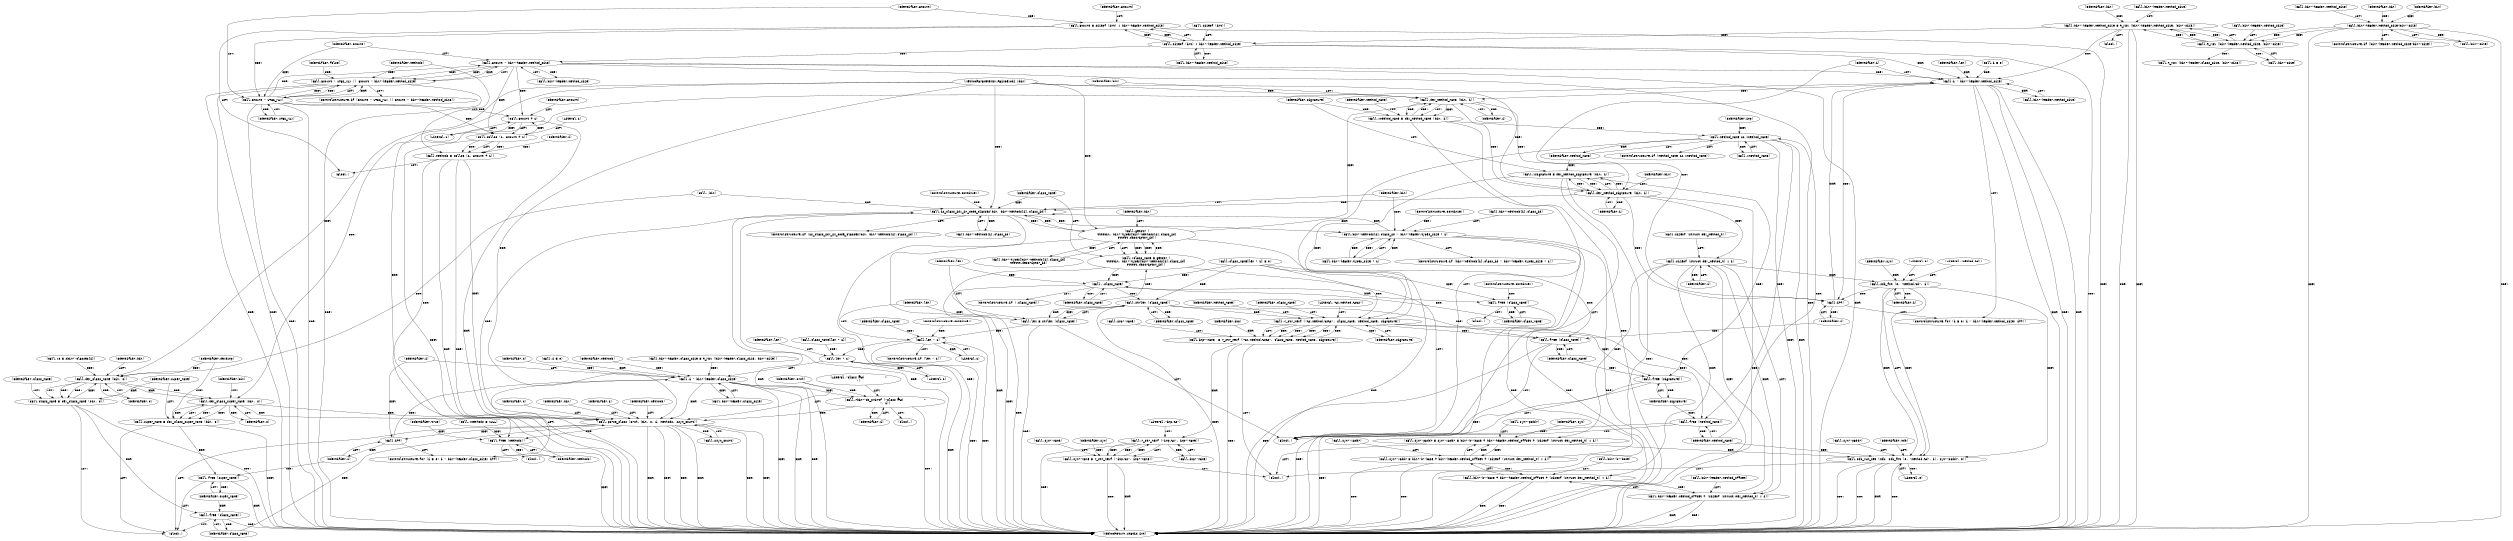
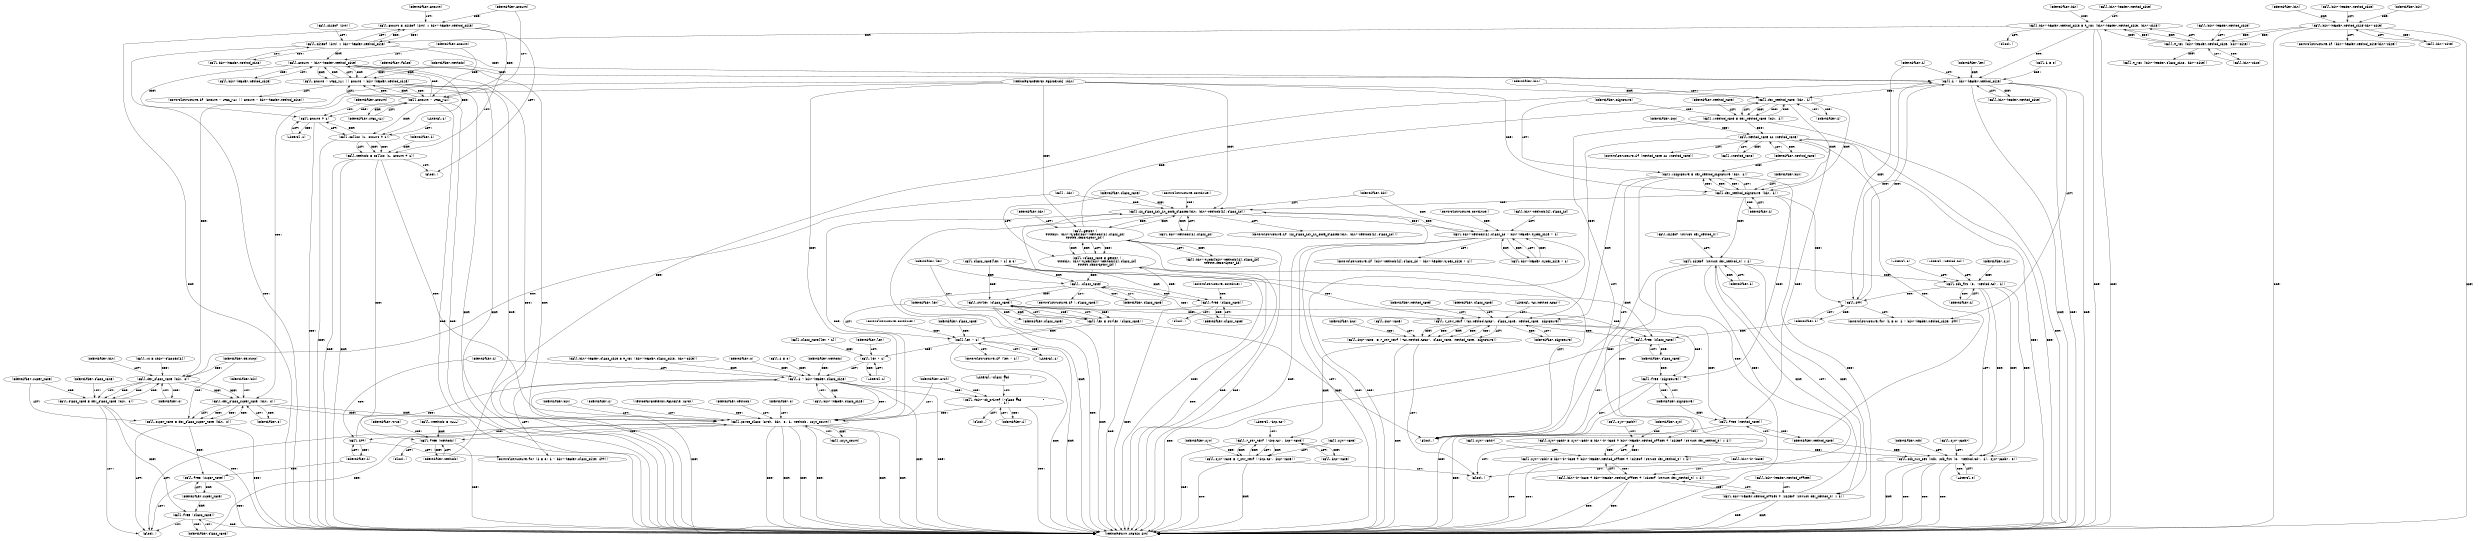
node "(MethodParameterIn,RBinFile *arch)": added
edge "(Call,len - 1)" -> "(MethodReturn,static int)": removed, label "DDG:"
